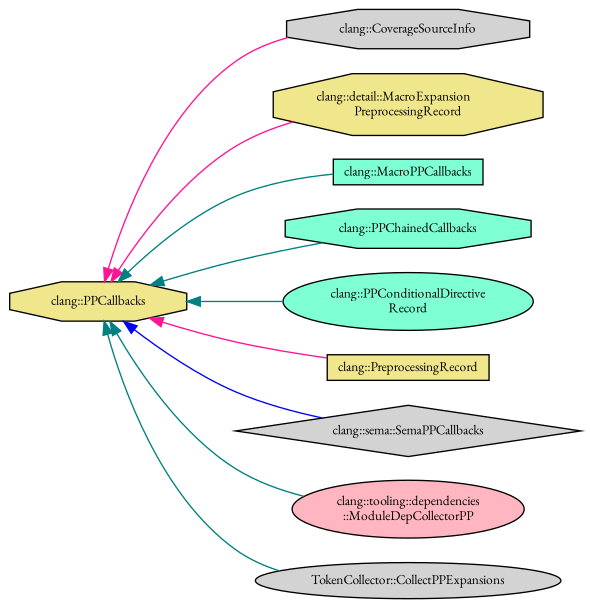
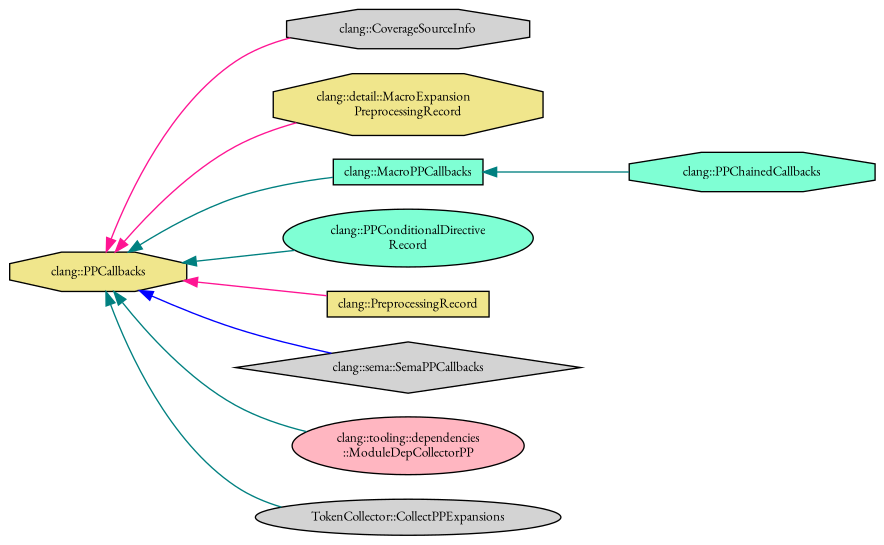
edge "clang::PPChainedCallbacks" -> "clang::PPCallbacks": now "clang::PPChainedCallbacks" -> "clang::MacroPPCallbacks"
